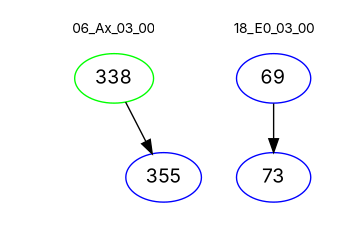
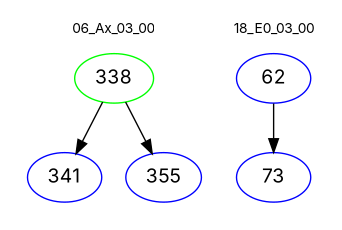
node "69": label "69" -> "62"
node "341": added
